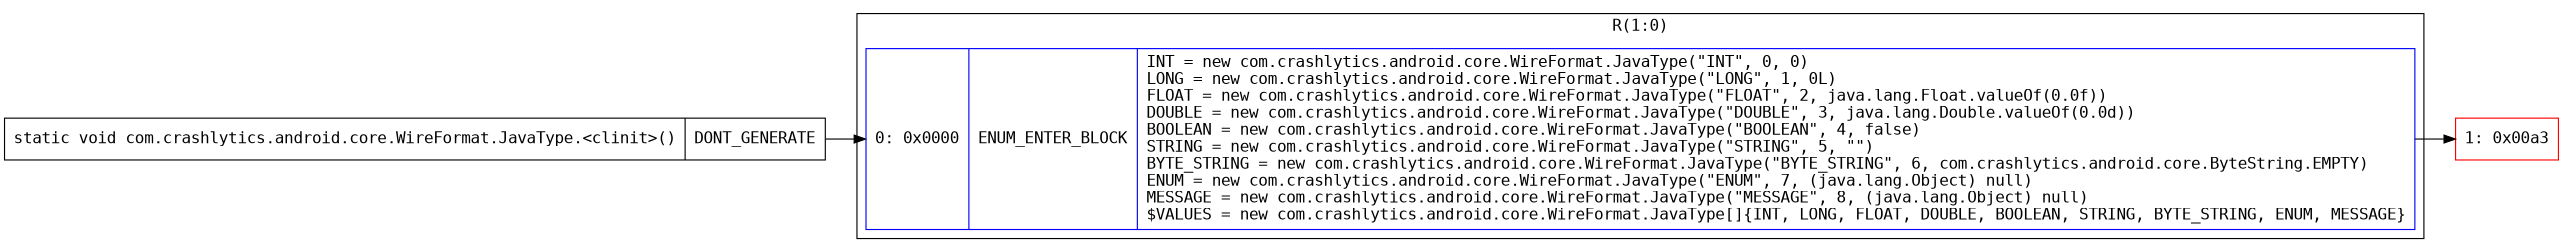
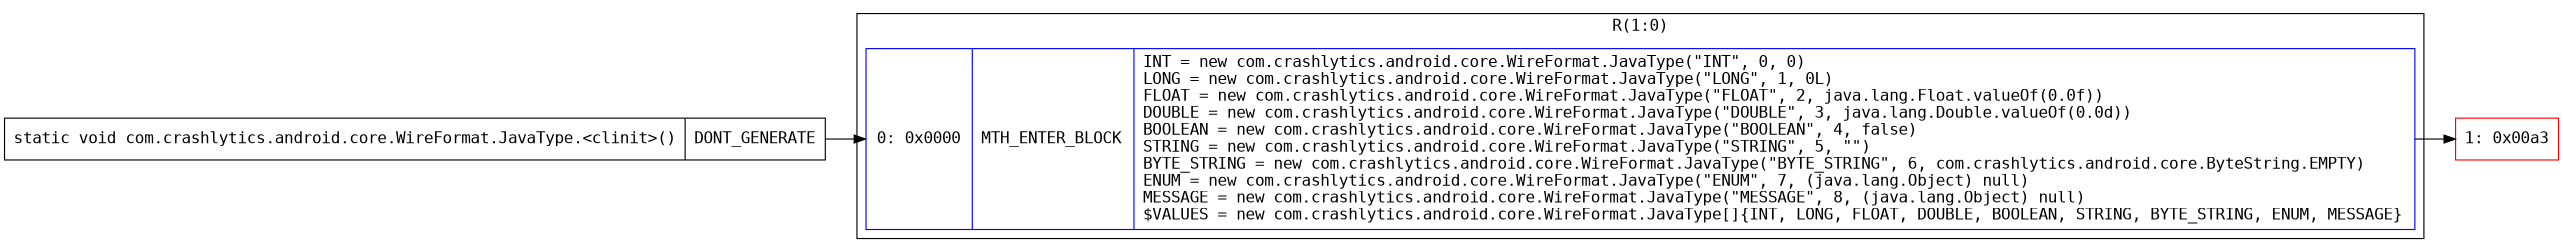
node "0: 0x0000": text "ENUM_ENTER_BLOCK" -> "MTH_ENTER_BLOCK"
